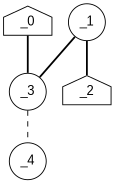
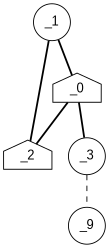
edge "_1" -- "_3": now "_1" -- "_0"
edge "_0" -- "_2": added
node "_4": label "_4" -> "_9"
